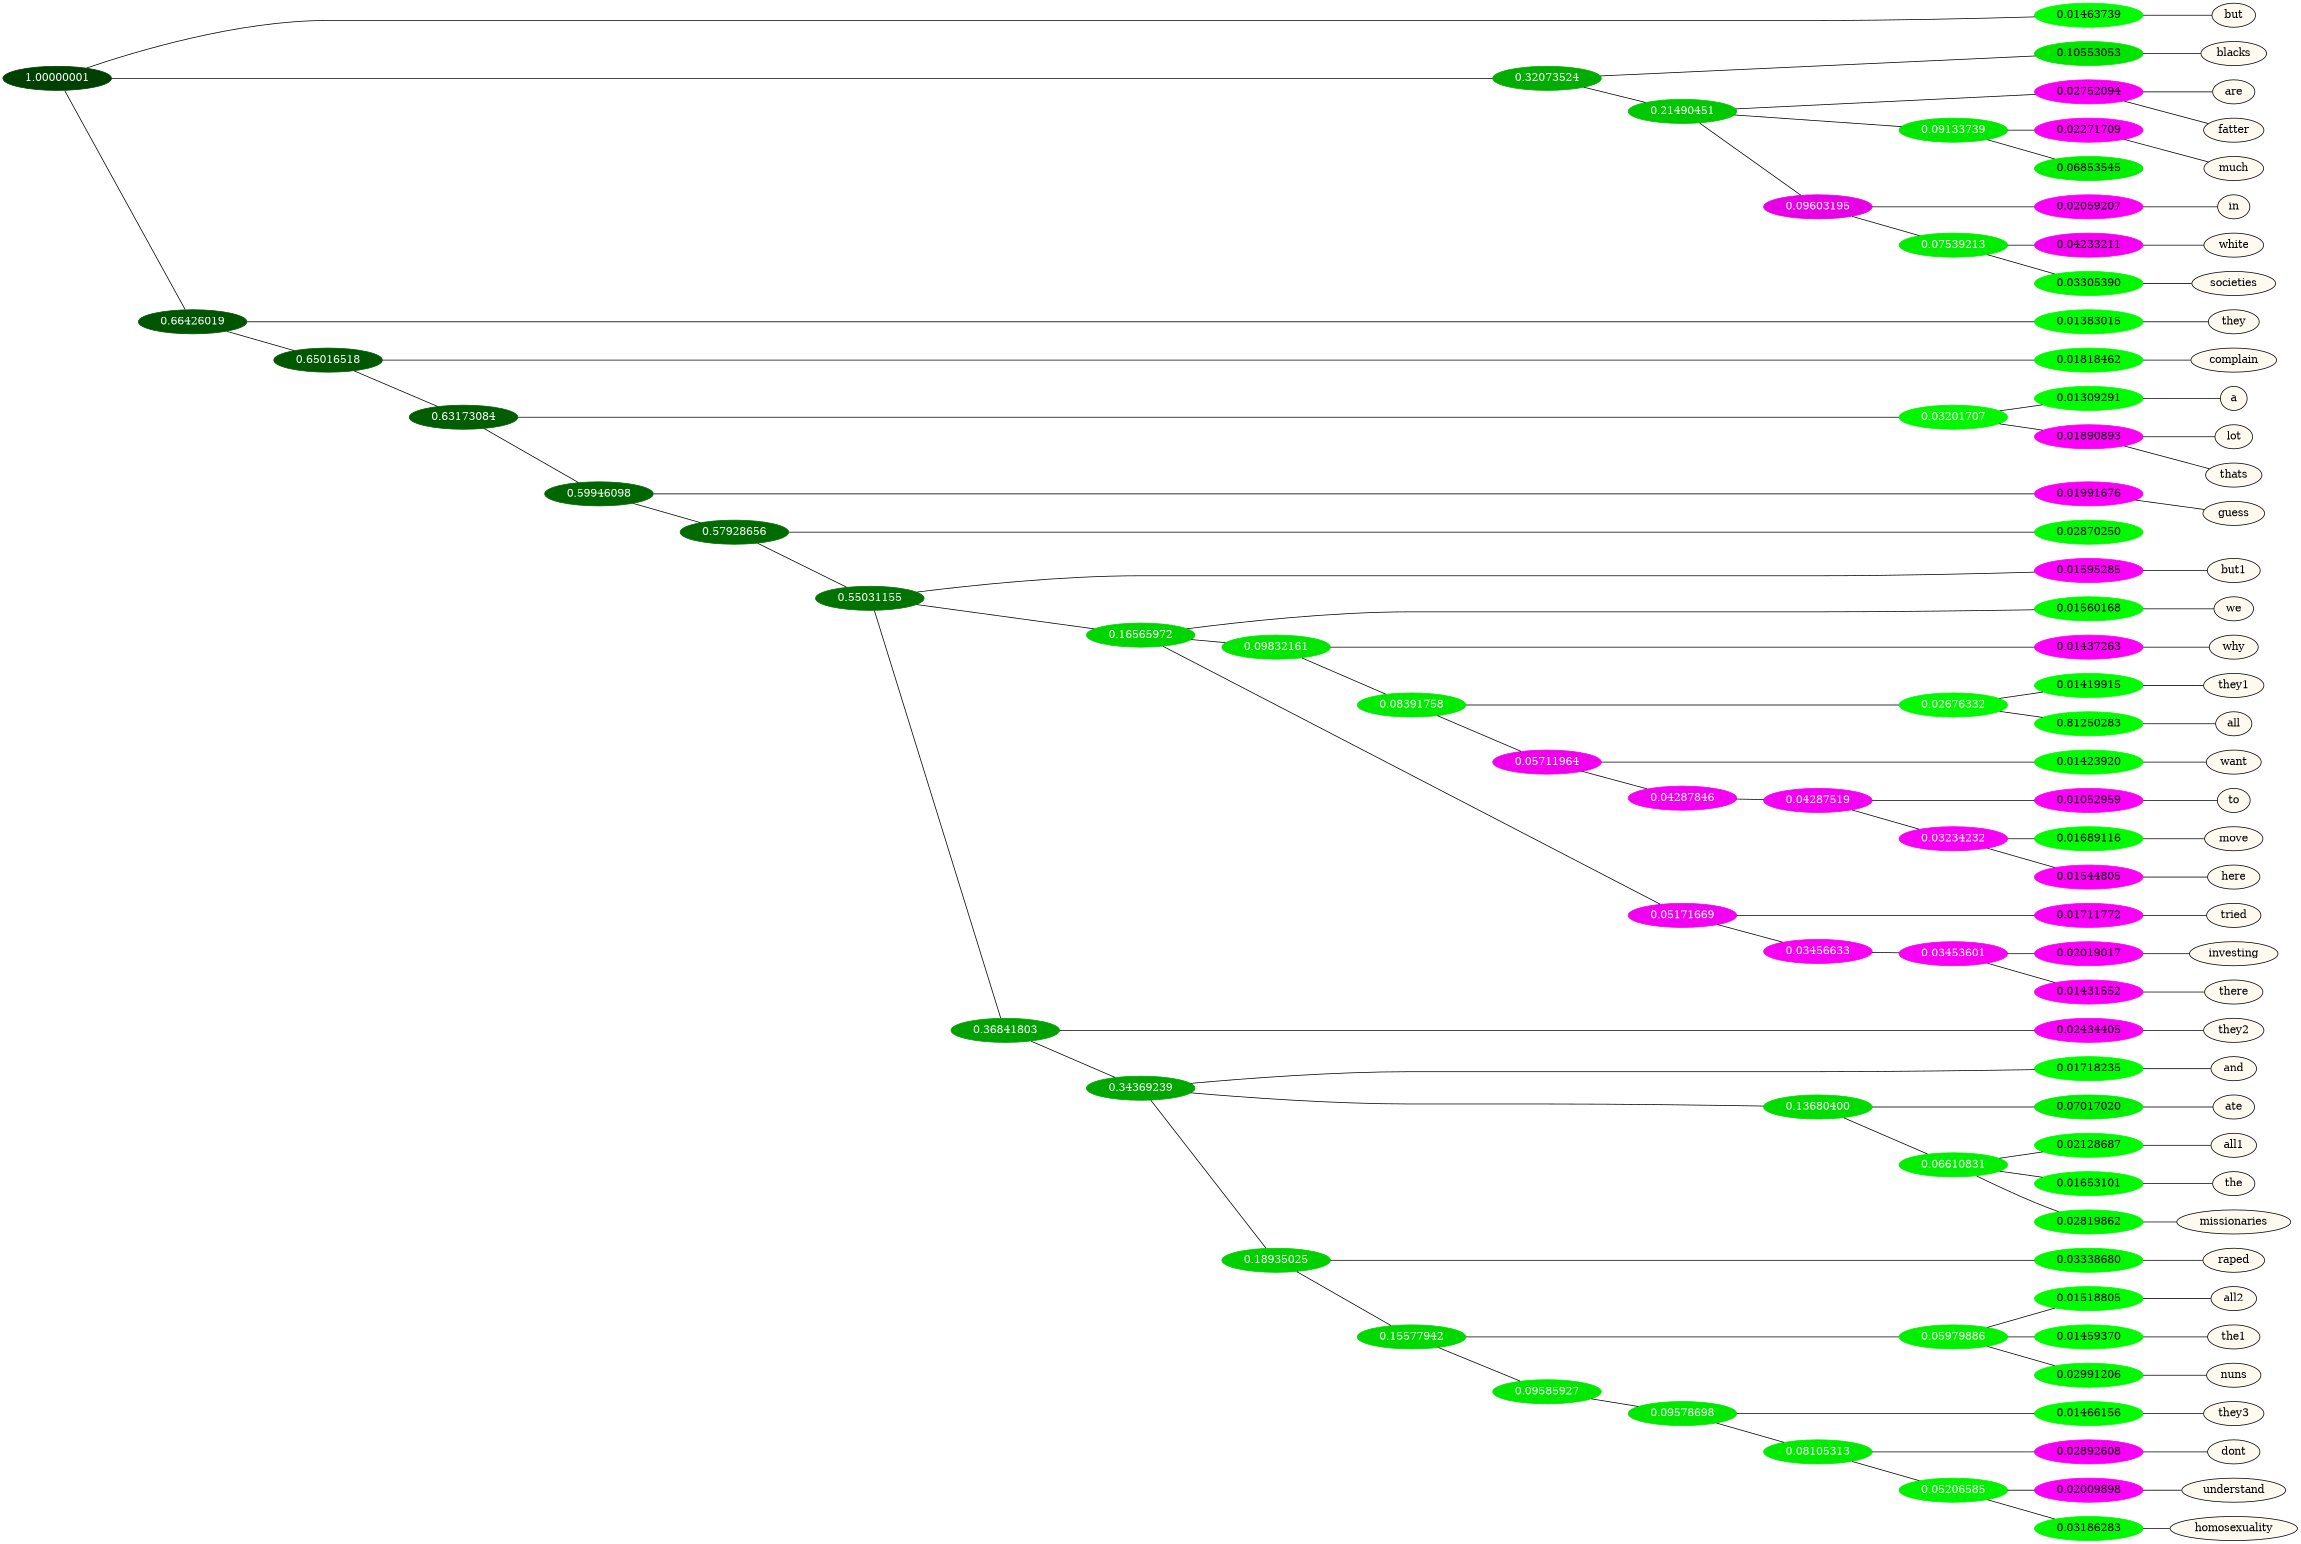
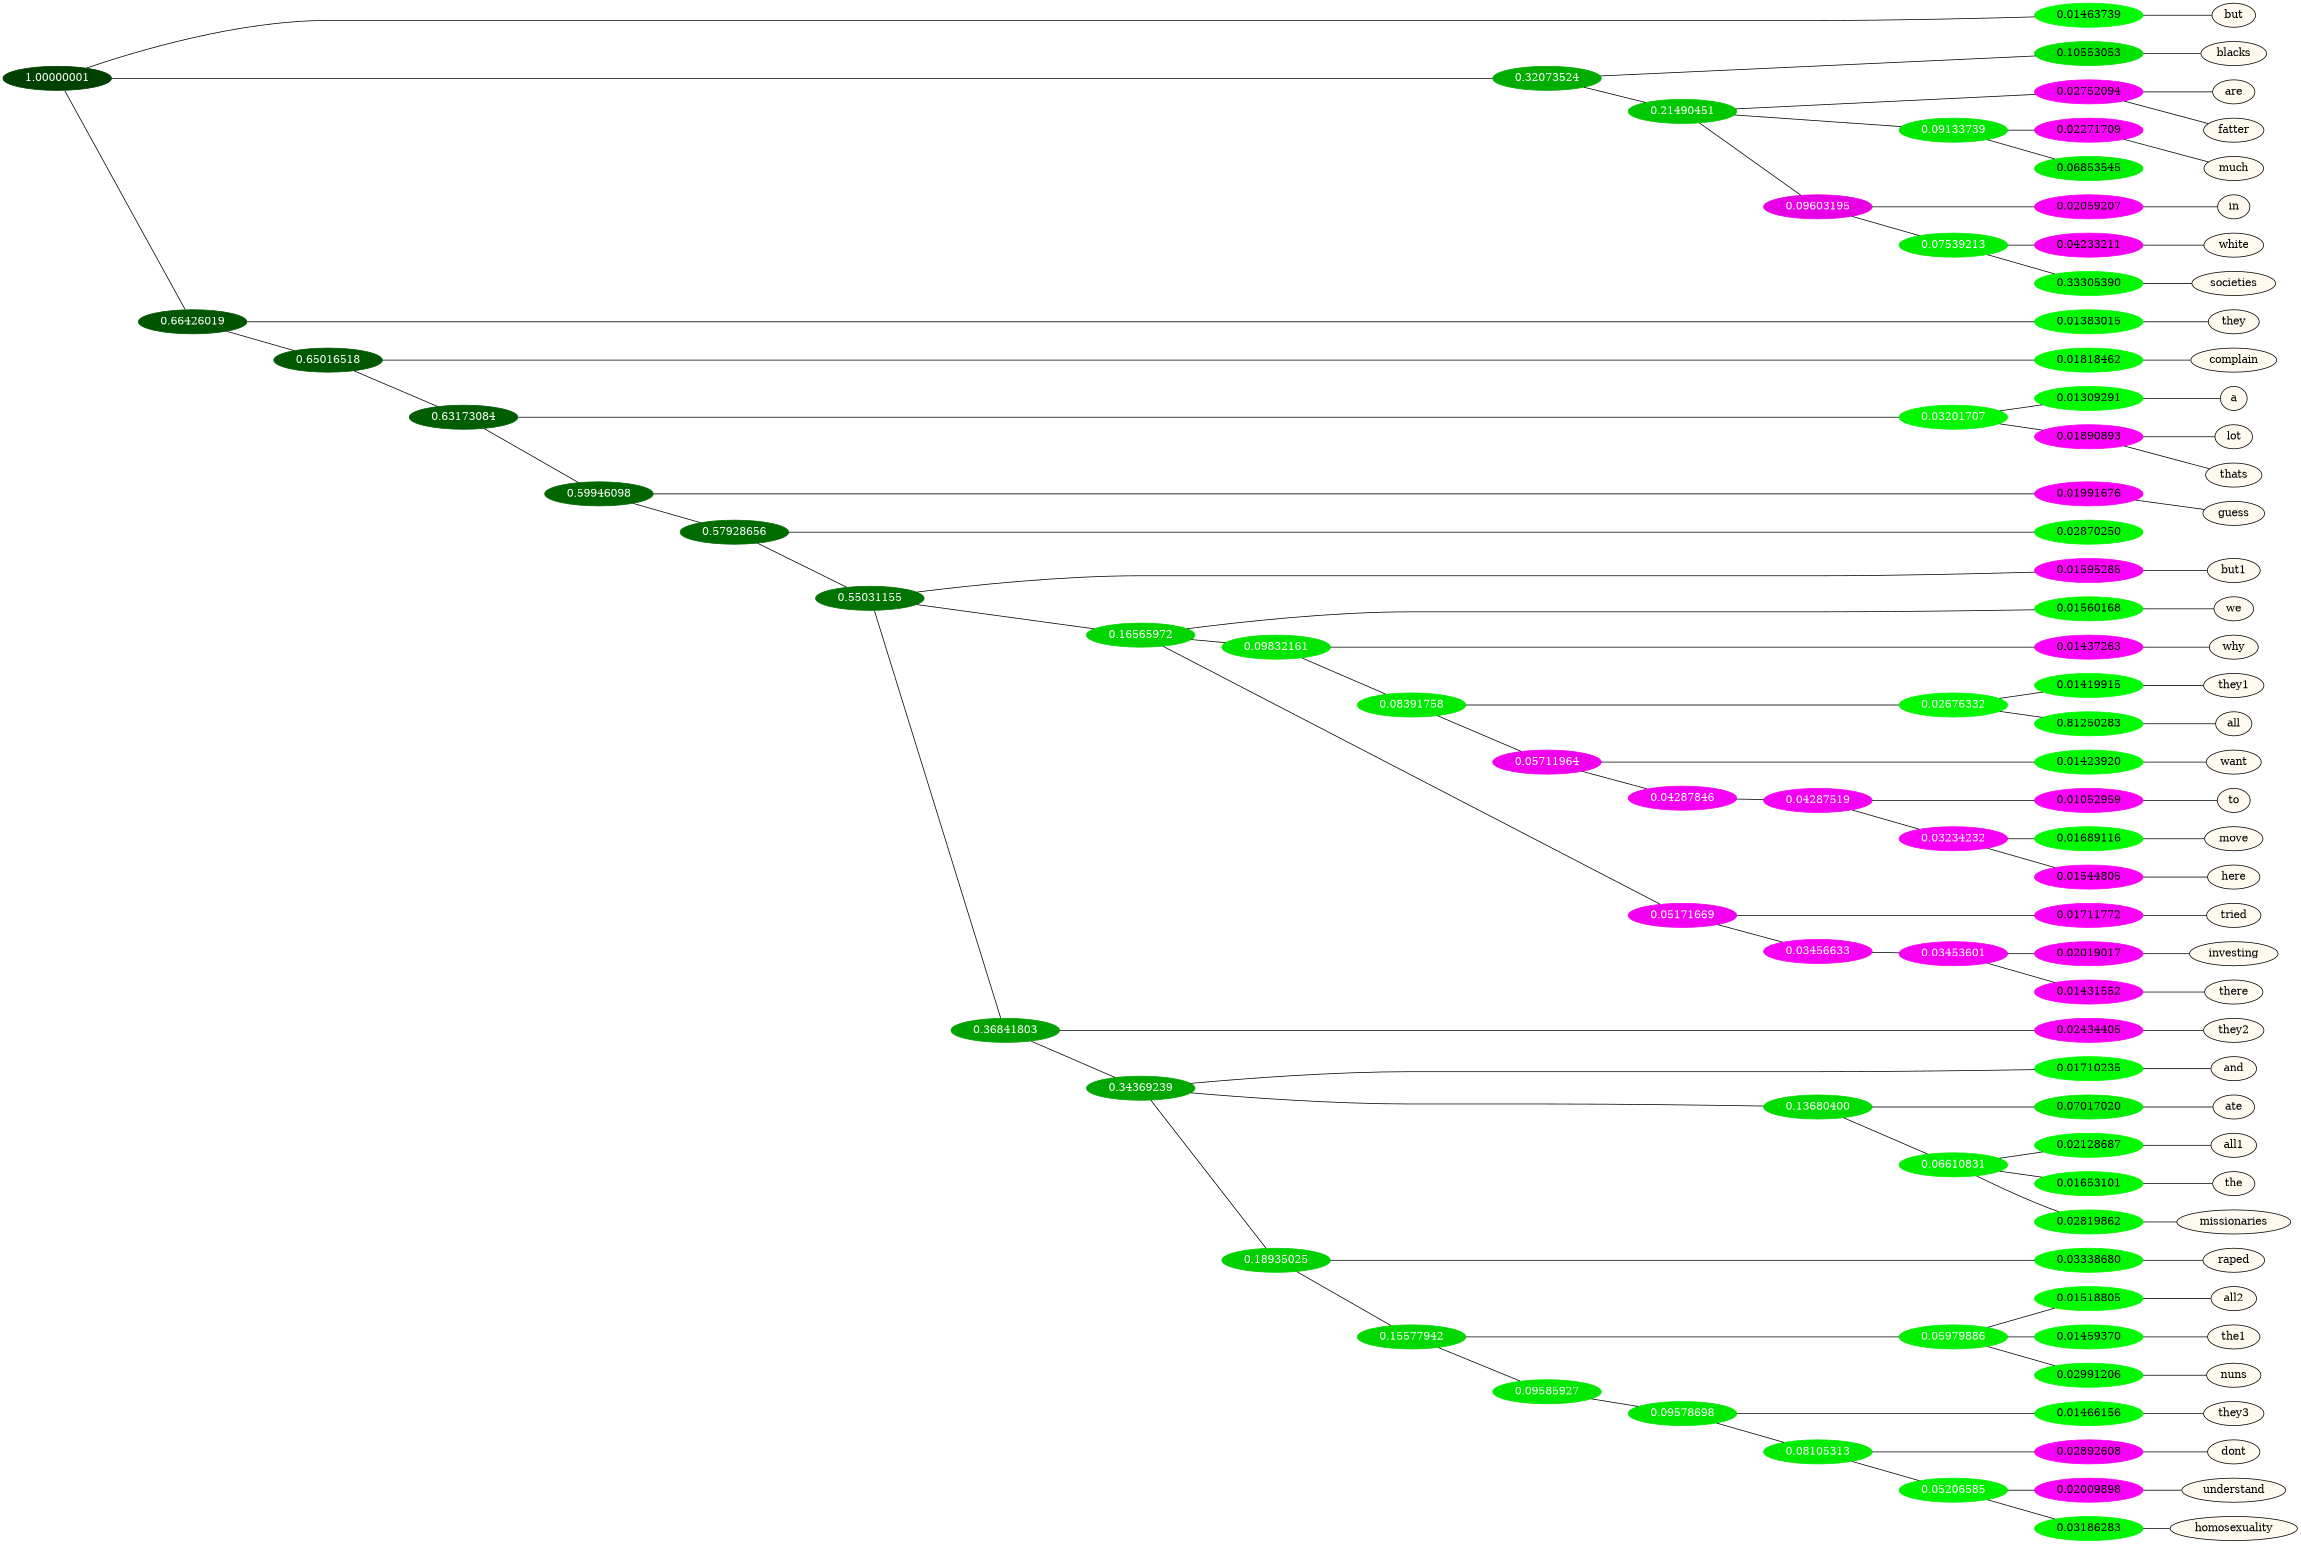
node "0.03305390": label "0.03305390" -> "0.33305390"
node "0.01718235": label "0.01718235" -> "0.01710235"
